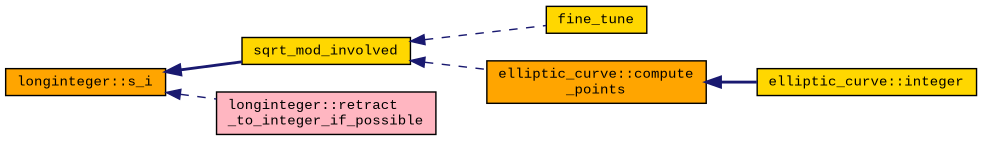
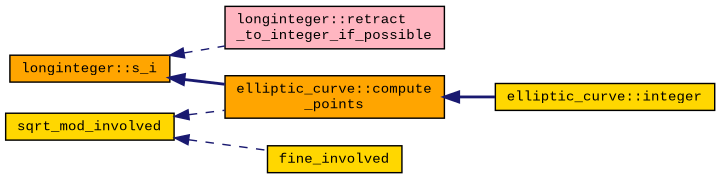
node "fine_tune": label "fine_tune" -> "fine_involved"
edge "sqrt_mod_involved" -> "longinteger::s_i": now "elliptic_curve::compute _points" -> "longinteger::s_i"
